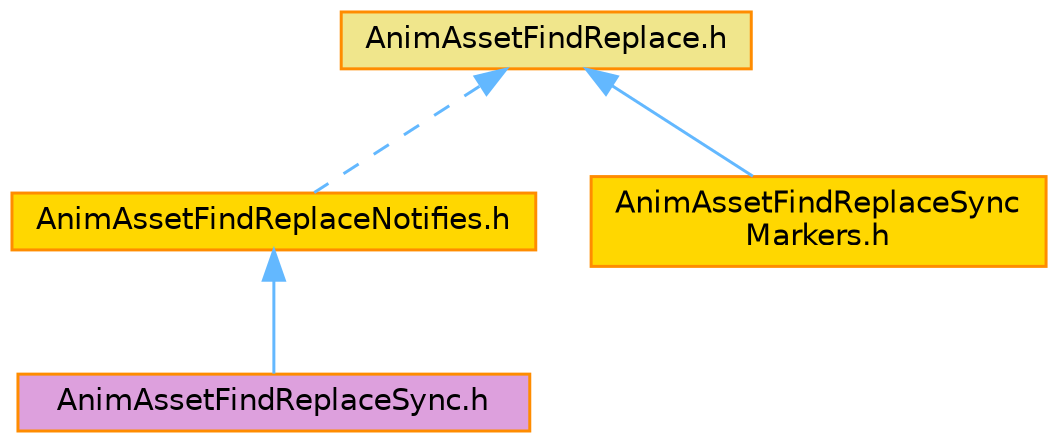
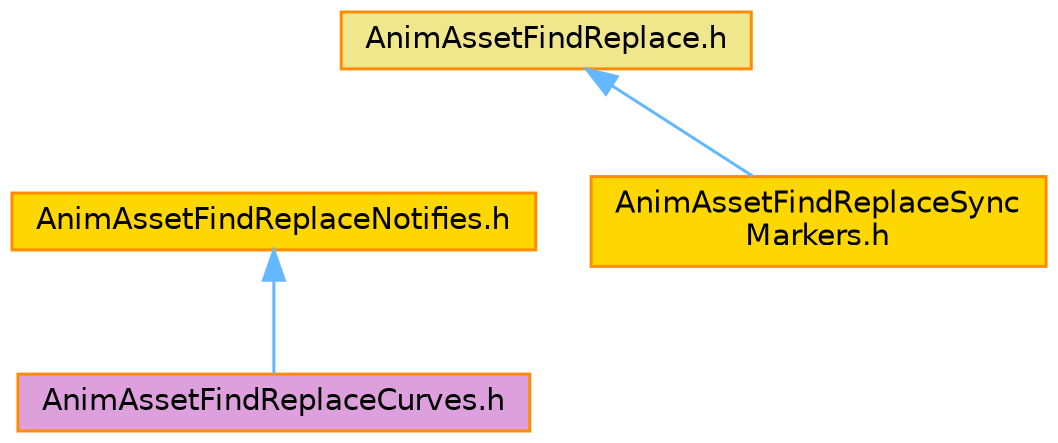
edge "AnimAssetFindReplaceNotifies.h" -> "AnimAssetFindReplace.h": removed
node "AnimAssetFindReplaceSync.h": label "AnimAssetFindReplaceSync.h" -> "AnimAssetFindReplaceCurves.h"
